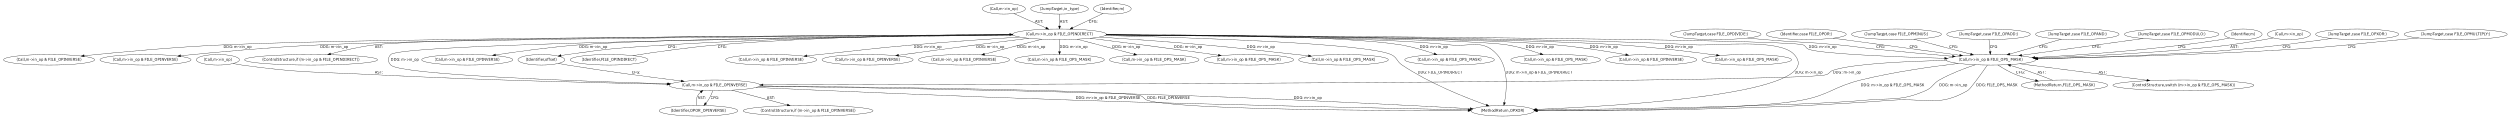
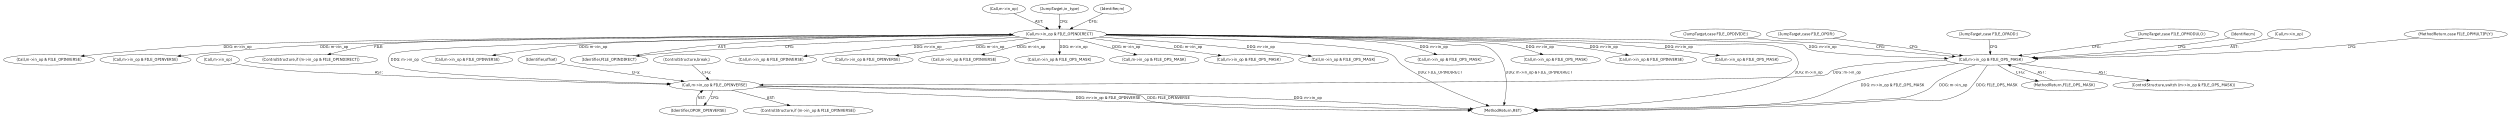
edge "(JumpTarget,in_type)" -> "(Call,m->in_op & FILE_OPINDIRECT)": label "AST: " -> "CFG: "
node "(Identifier,case FILE_OPOR:)": label "(Identifier,case FILE_OPOR:)" -> "(JumpTarget,case FILE_OPOR:)"
node "(JumpTarget,case FILE_OPMINUS:)": removed
node "(JumpTarget,case FILE_OPAND:)": removed
node "(JumpTarget,case FILE_OPXOR:)": removed
node "(JumpTarget,case FILE_OPMULTIPLY:)": label "(JumpTarget,case FILE_OPMULTIPLY:)" -> "(MethodReturn,case FILE_OPMULTIPLY:)"
edge "(Call,m->in_op & FILE_OPINDIRECT)" -> "(Identifier,offset)": now "(Call,m->in_op & FILE_OPINDIRECT)" -> "(Identifier,FILE_OPINDIRECT)"
edge "(Call,m->in_op & FILE_OPINDIRECT)" -> "(ControlStructure,if (m->in_op & FILE_OPINDIRECT))": label "AST: " -> "FILE: "
edge "(Identifier,FILE_OPINDIRECT)" -> "(Call,m->in_op & FILE_OPINDIRECT)": label "CFG: " -> "AST: "
node "(ControlStructure,break;)": added
node "(MethodReturn,OPXOR)": label "(MethodReturn,OPXOR)" -> "(MethodReturn,RET)"
